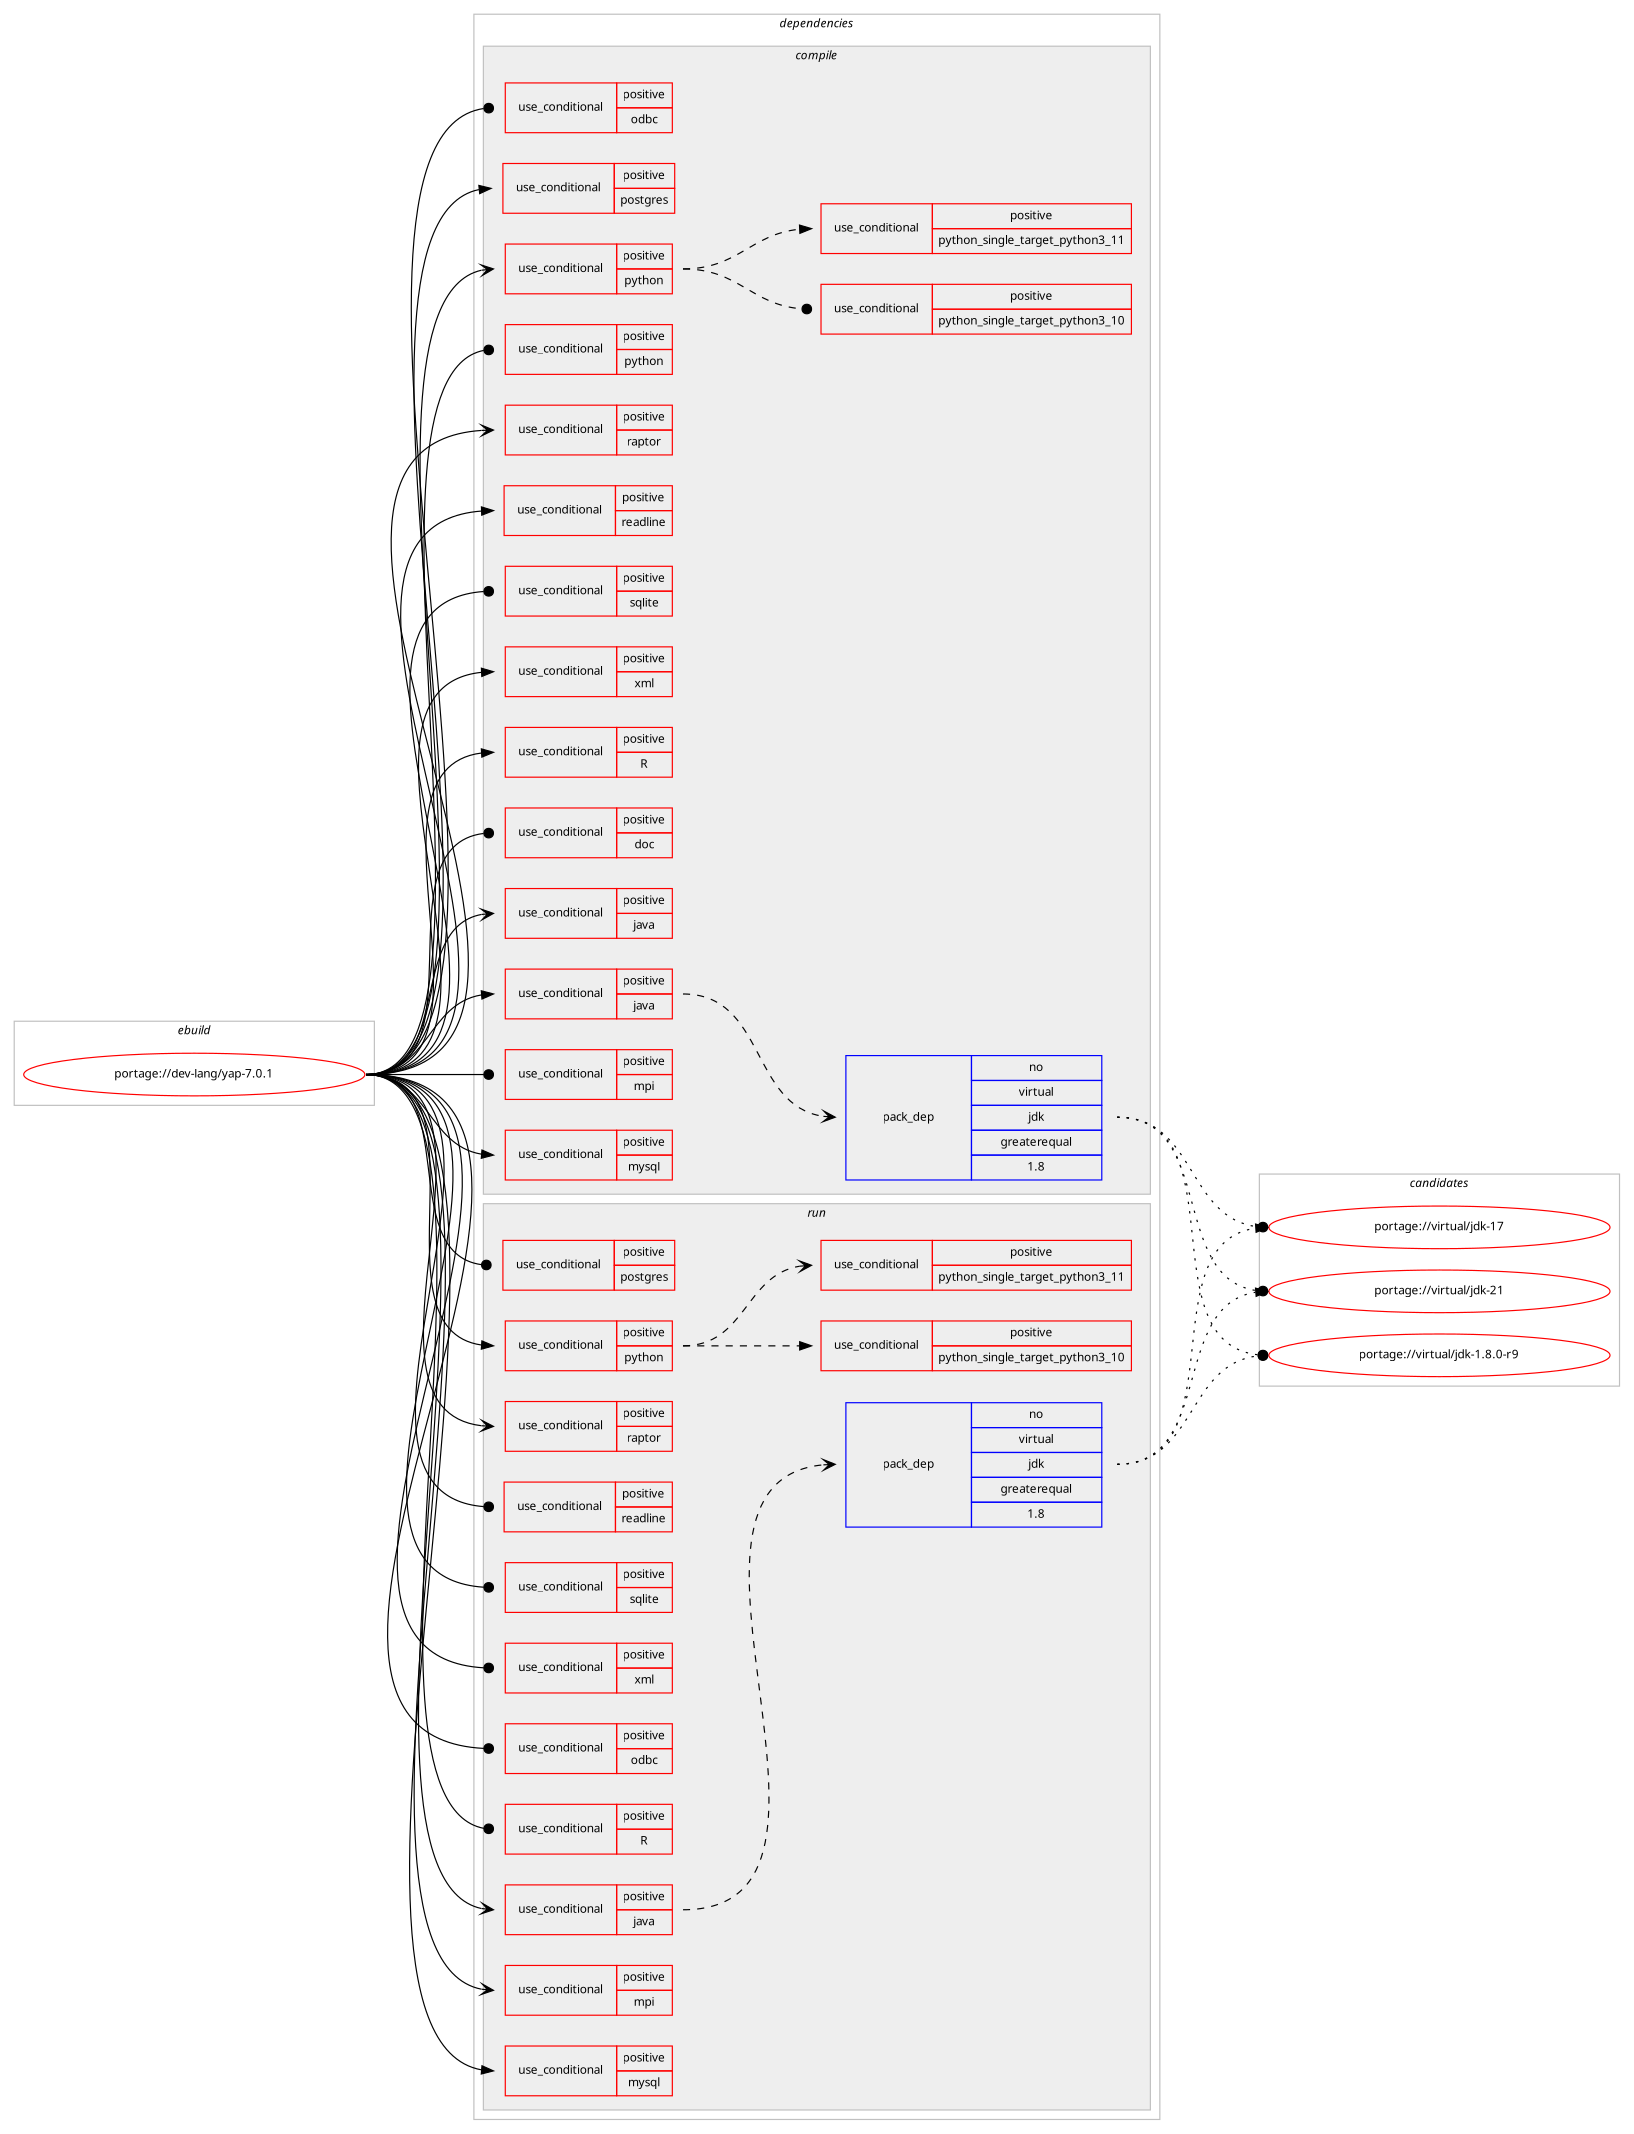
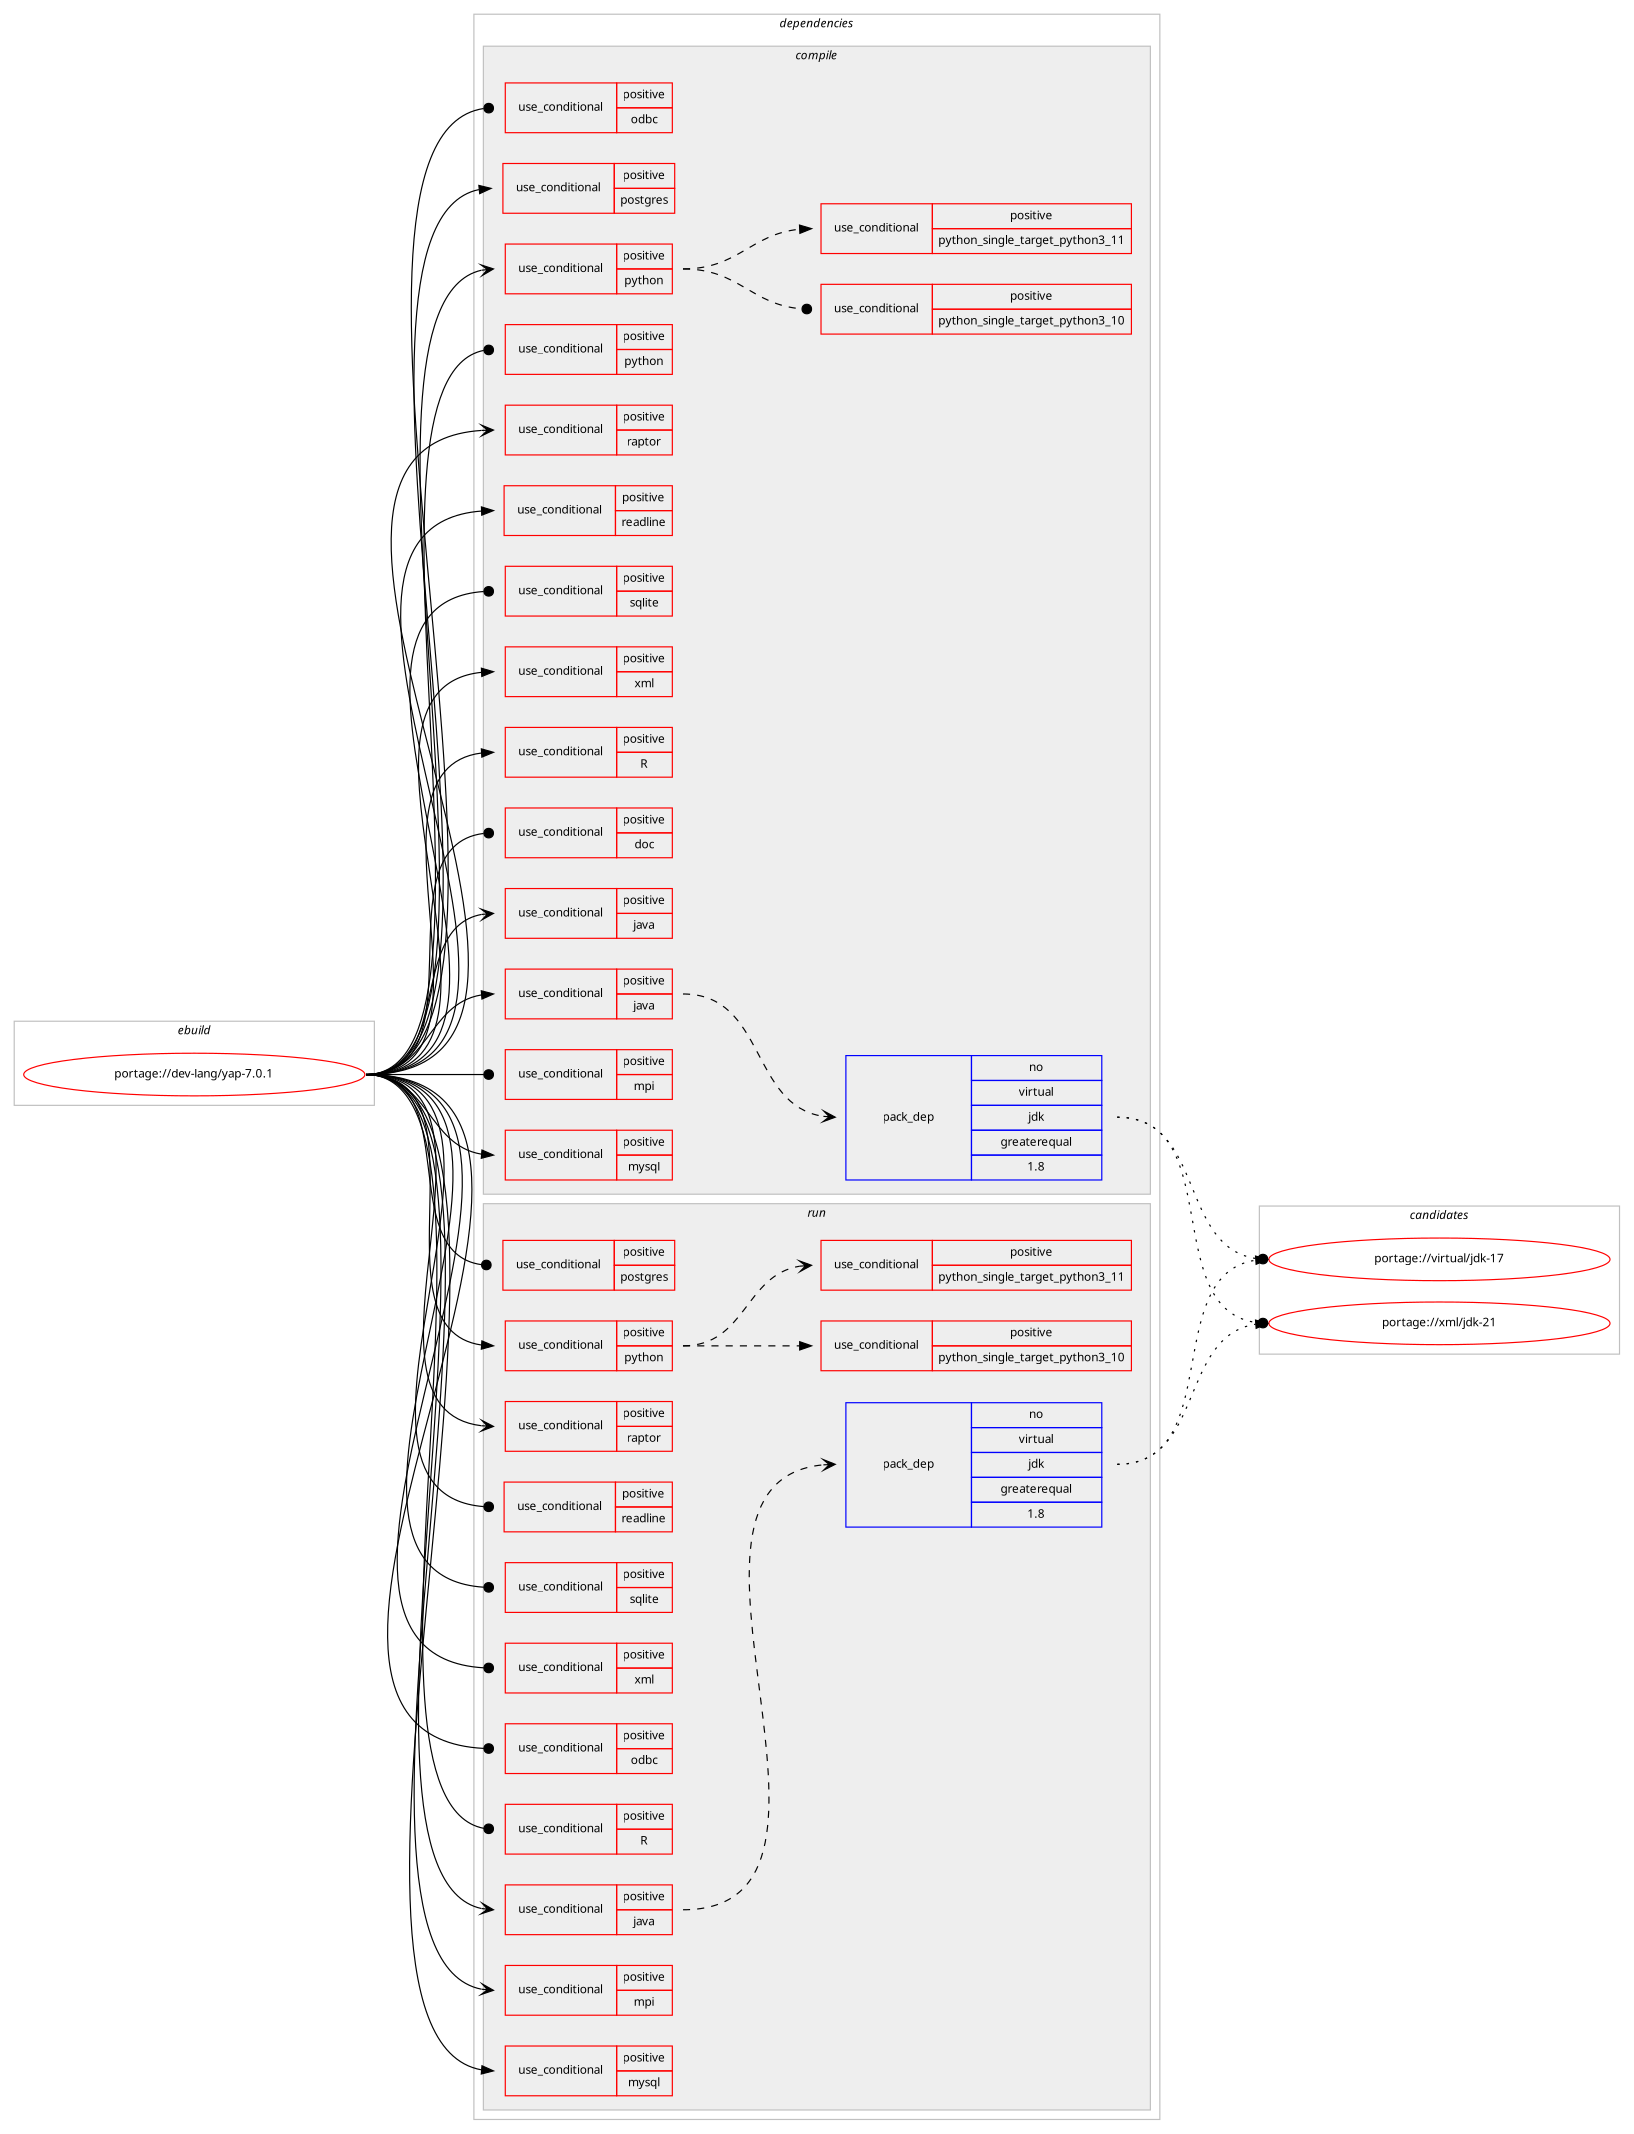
node "portage://virtual/jdk-21": label "portage://virtual/jdk-21" -> "portage://xml/jdk-21"
node "portage://virtual/jdk-1.8.0-r9": removed
